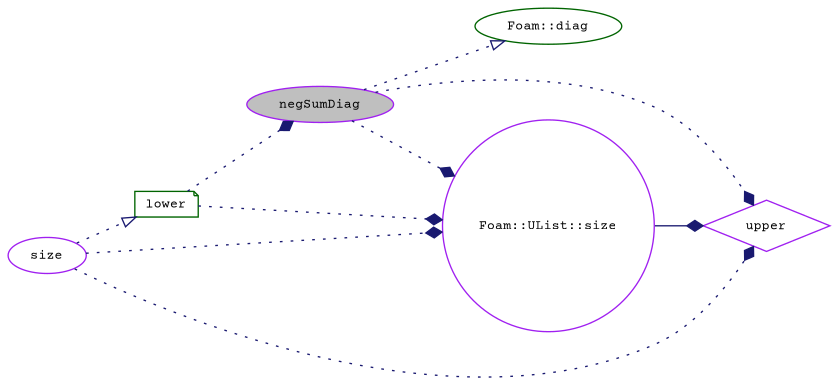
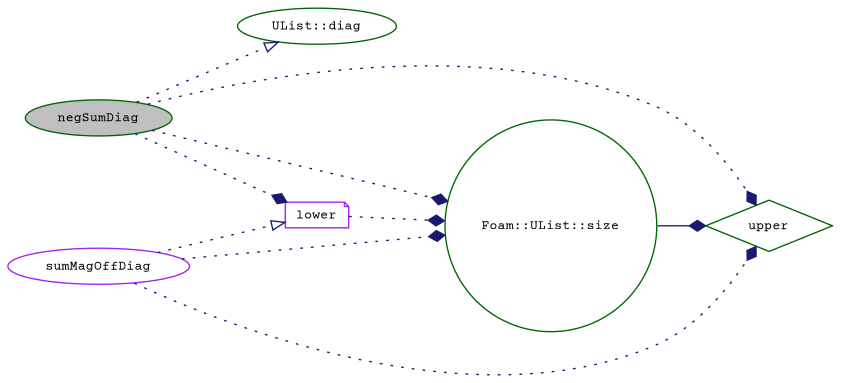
node "Foam::diag": label "Foam::diag" -> "UList::diag"
node "negSumDiag": color purple -> darkgreen
edge "lower" -> "negSumDiag": reversed
node "lower": color darkgreen -> purple
node "Foam::UList::size": color purple -> darkgreen
node "upper": color purple -> darkgreen
node "size": label "size" -> "sumMagOffDiag"
